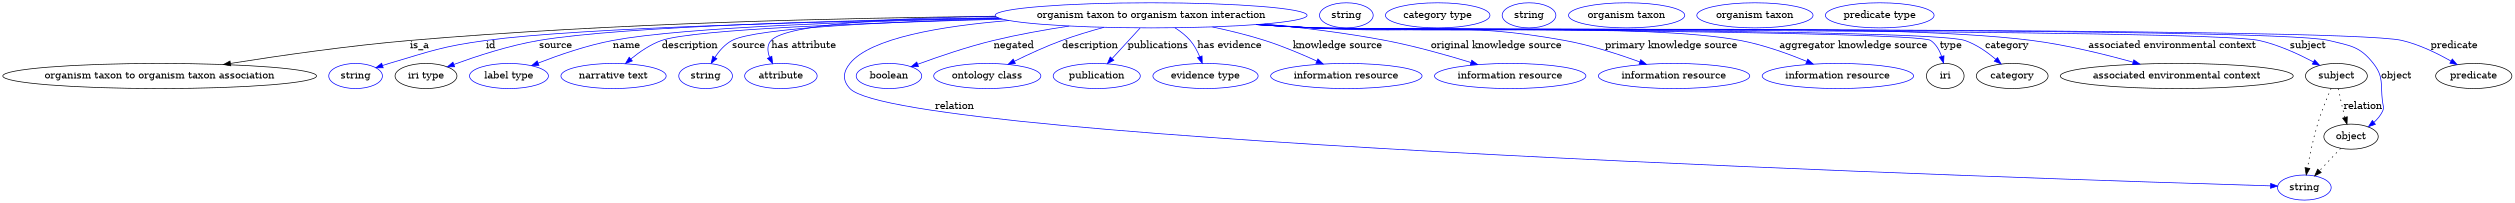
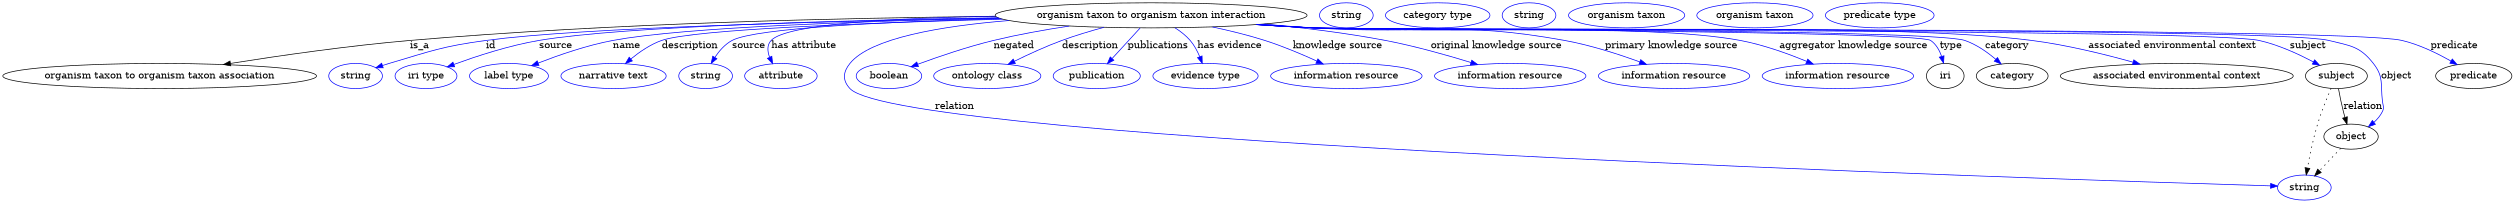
node "organism taxon to organism taxon interaction": color blue -> black
node "iri type": color black -> blue
edge "subject" -> "object": style dotted -> solid
